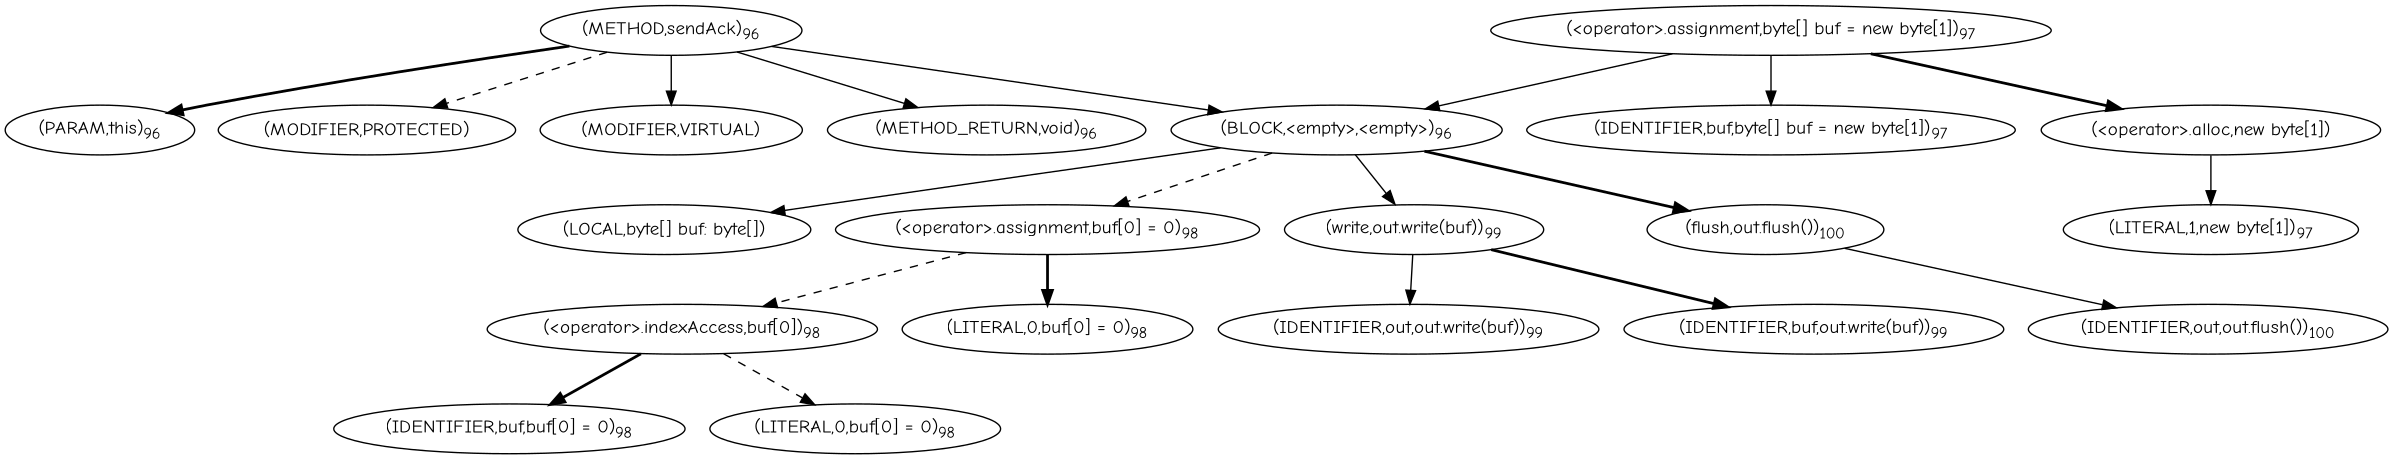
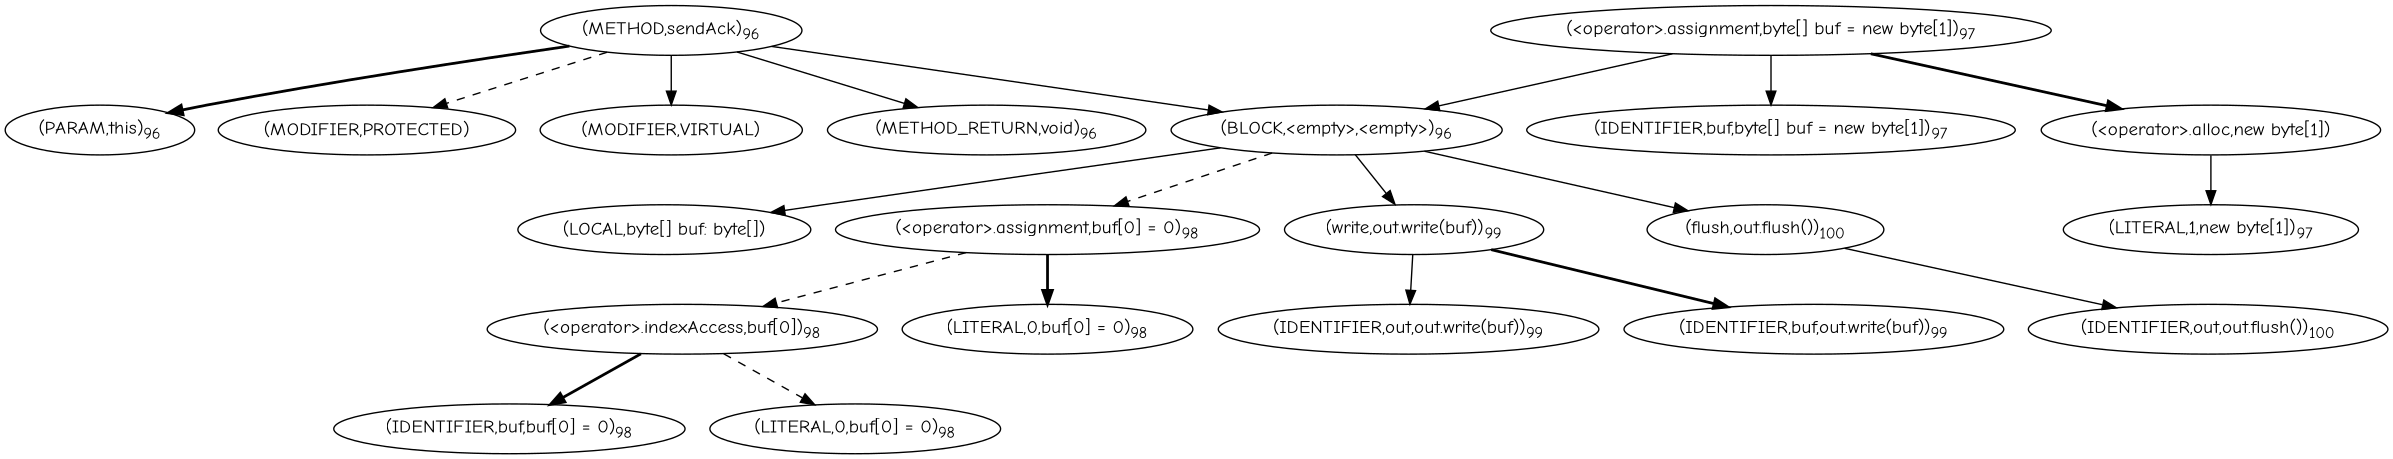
edge "(BLOCK,<empty>,<empty>)" -> "(flush,out.flush())": style bold -> solid
